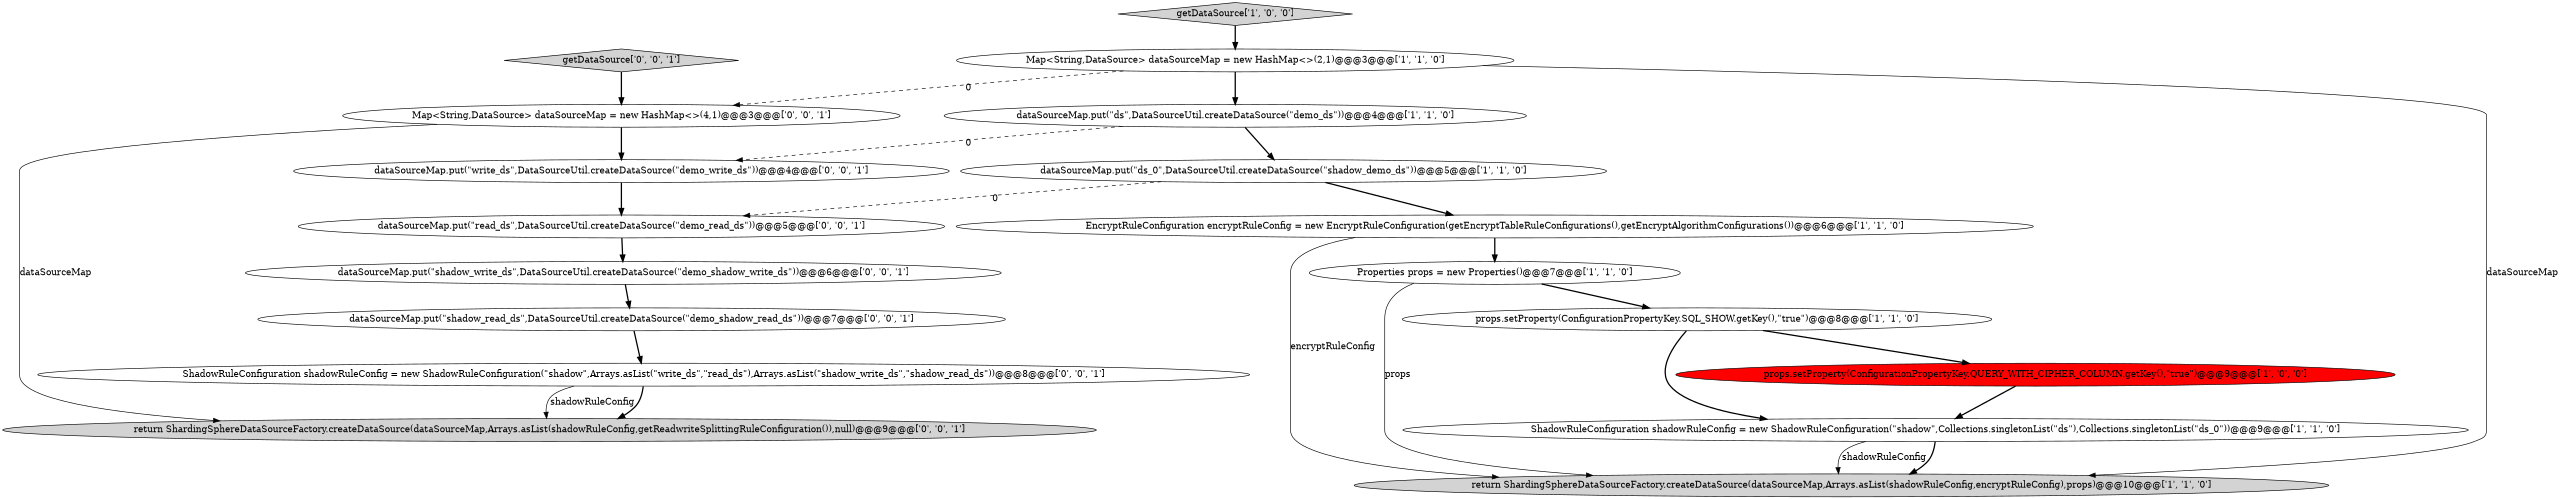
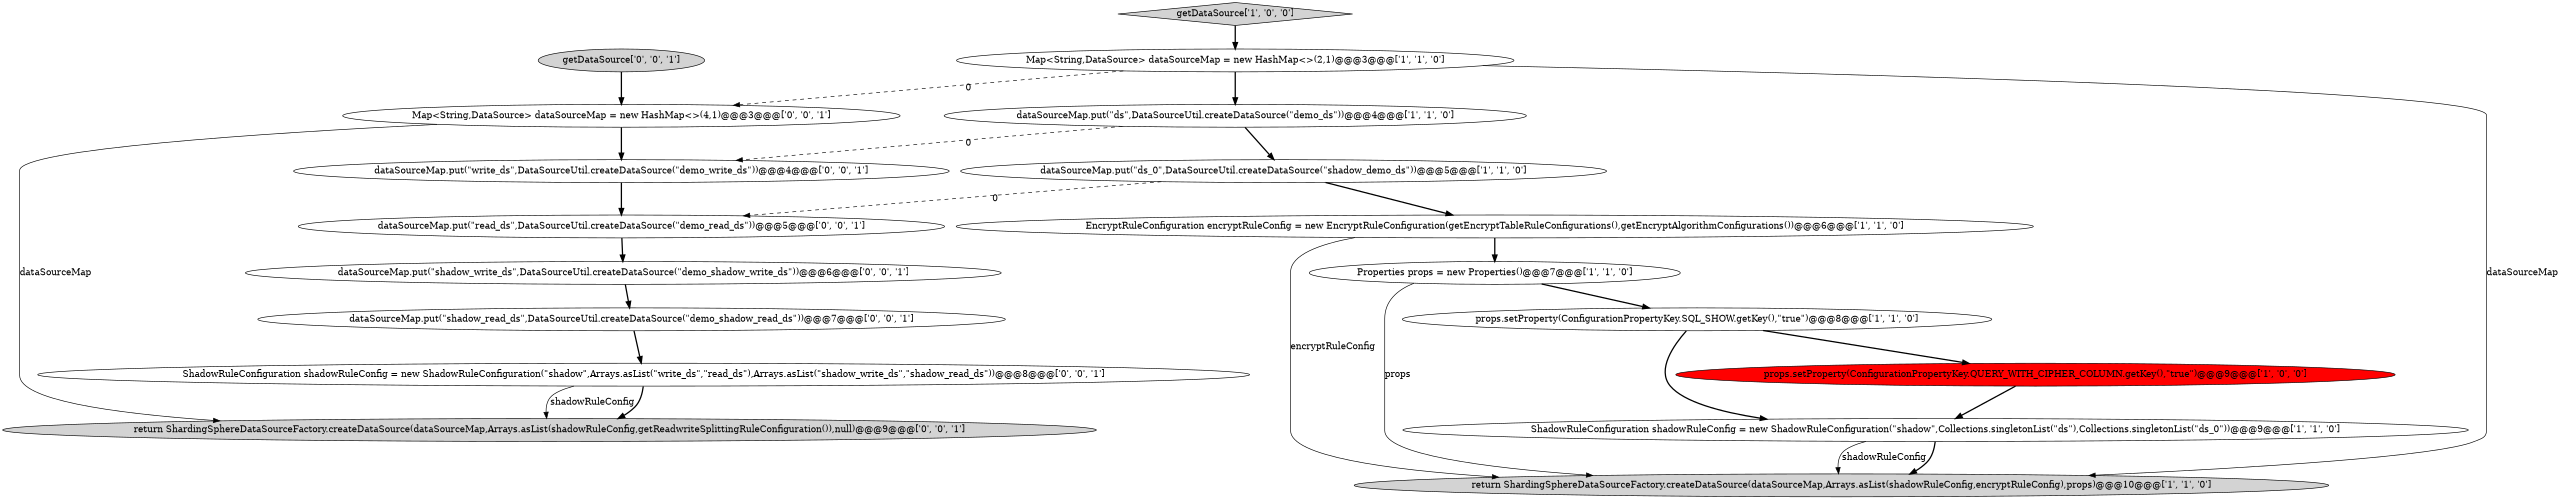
node "getDataSource['0', '0', '1']": shape diamond -> ellipse
